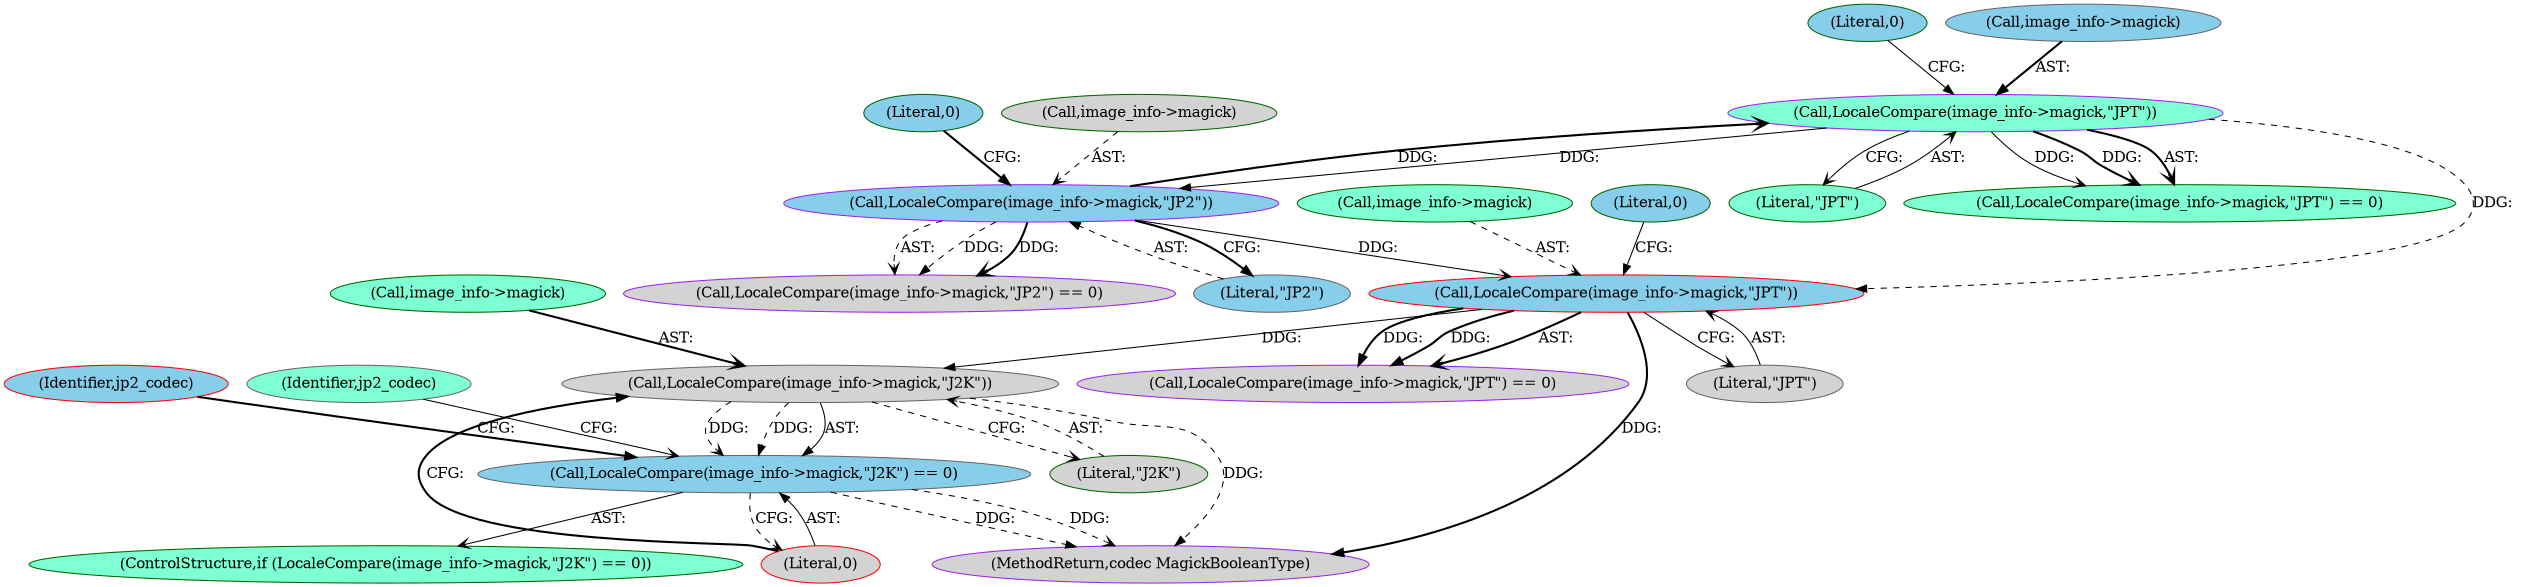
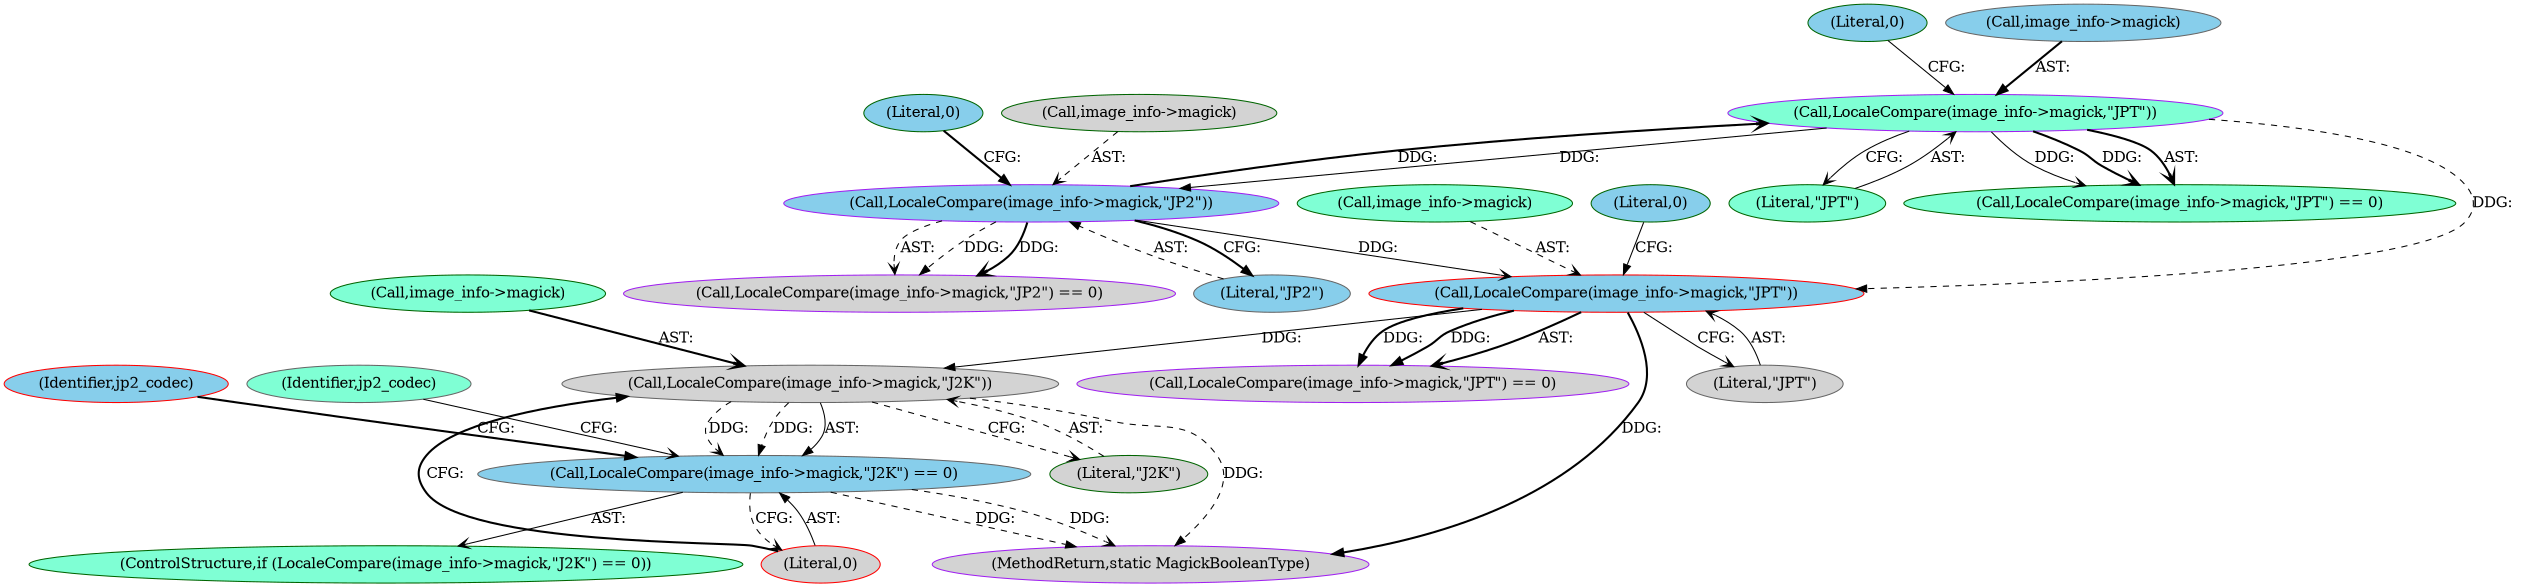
node "(MethodReturn,codec MagickBooleanType)": label "(MethodReturn,codec MagickBooleanType)" -> "(MethodReturn,static MagickBooleanType)"
